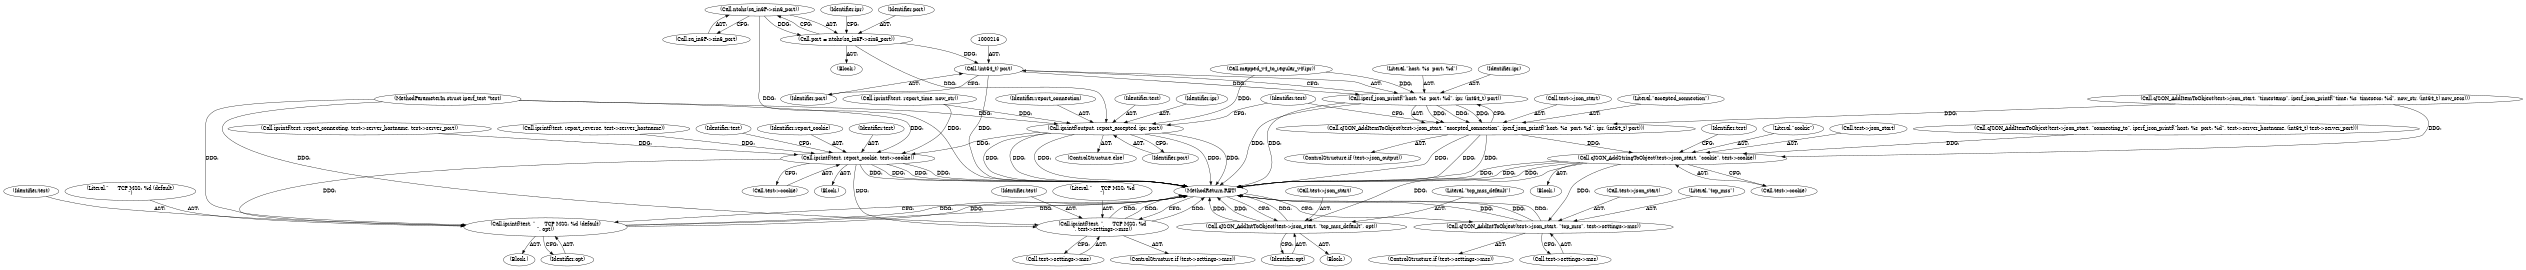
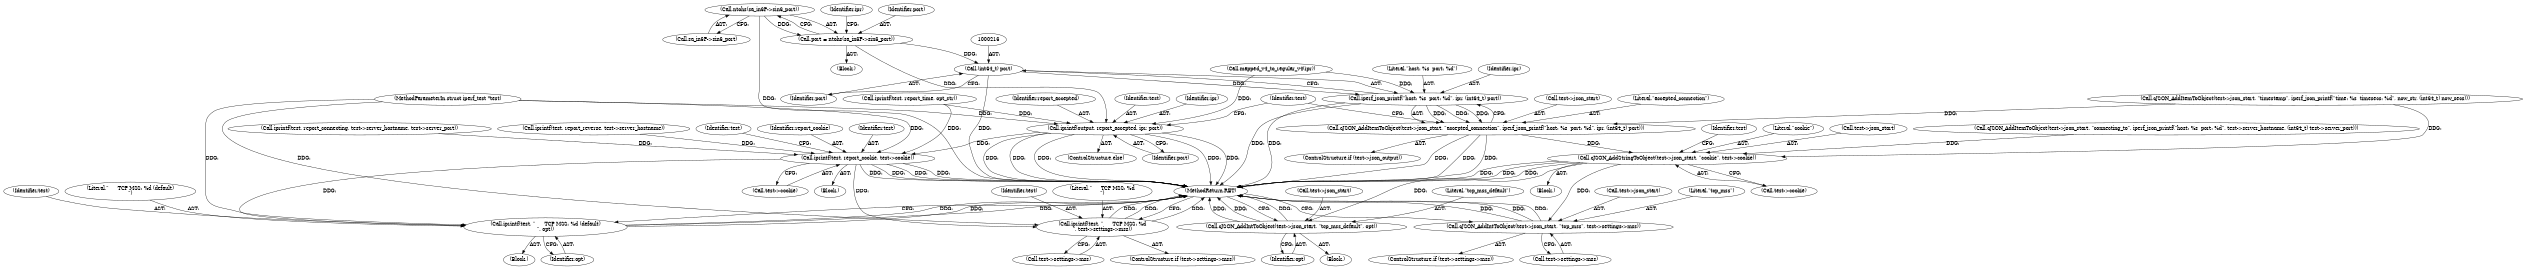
node "(Call,iprintf(test, report_time, now_str))": label "(Call,iprintf(test, report_time, now_str))" -> "(Call,iprintf(test, report_time, opt_str))"
node "(Identifier,report_connection)": label "(Identifier,report_connection)" -> "(Identifier,report_accepted)"
